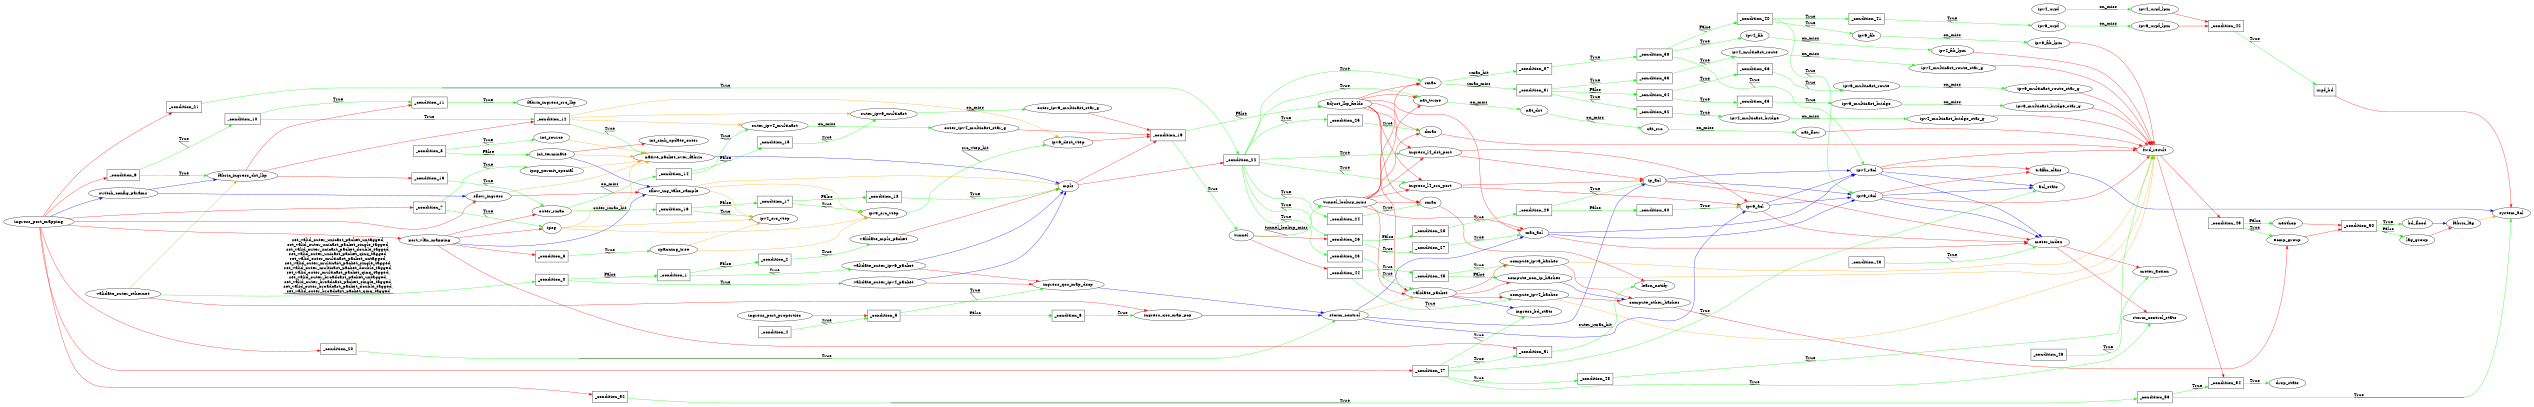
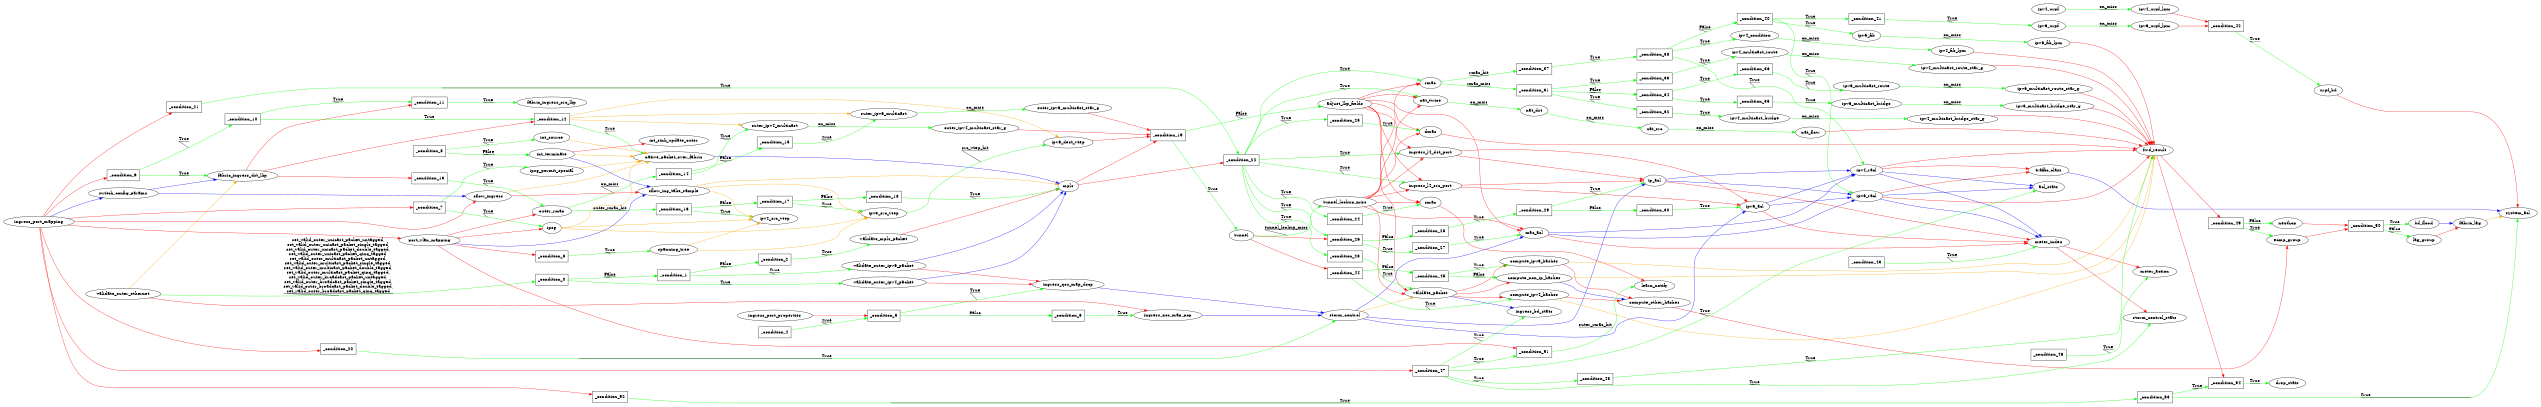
node "ipv4_fib": label "ipv4_fib" -> "ipv4_condition"
node "urpf_bd": shape box -> ellipse
edge "_condition_44" -> "_condition_45": label "True" -> "False"
